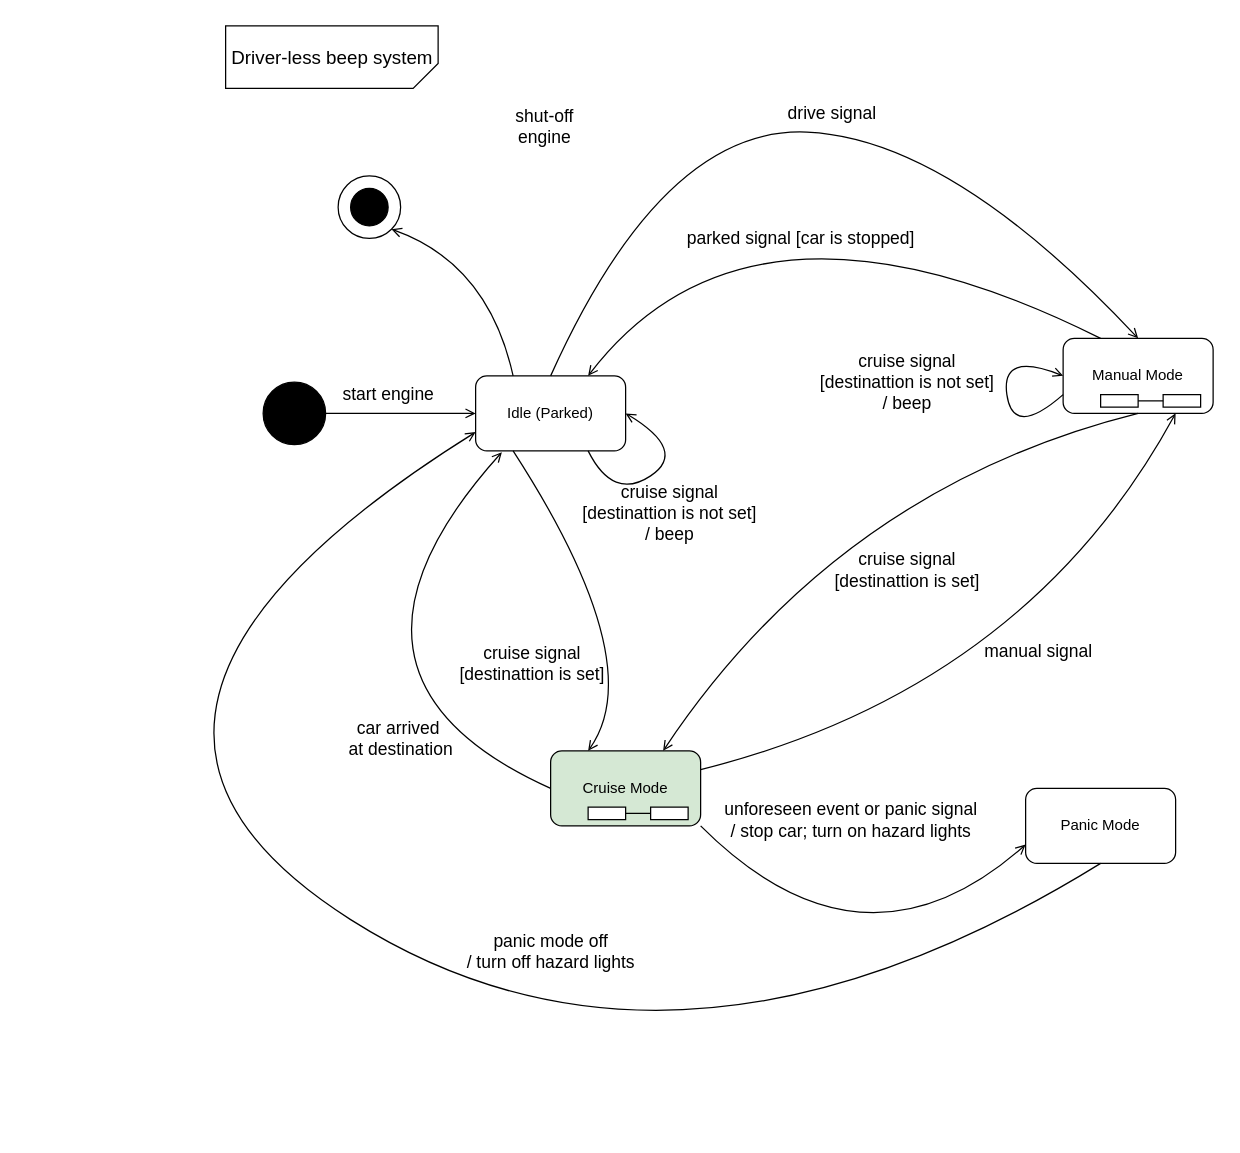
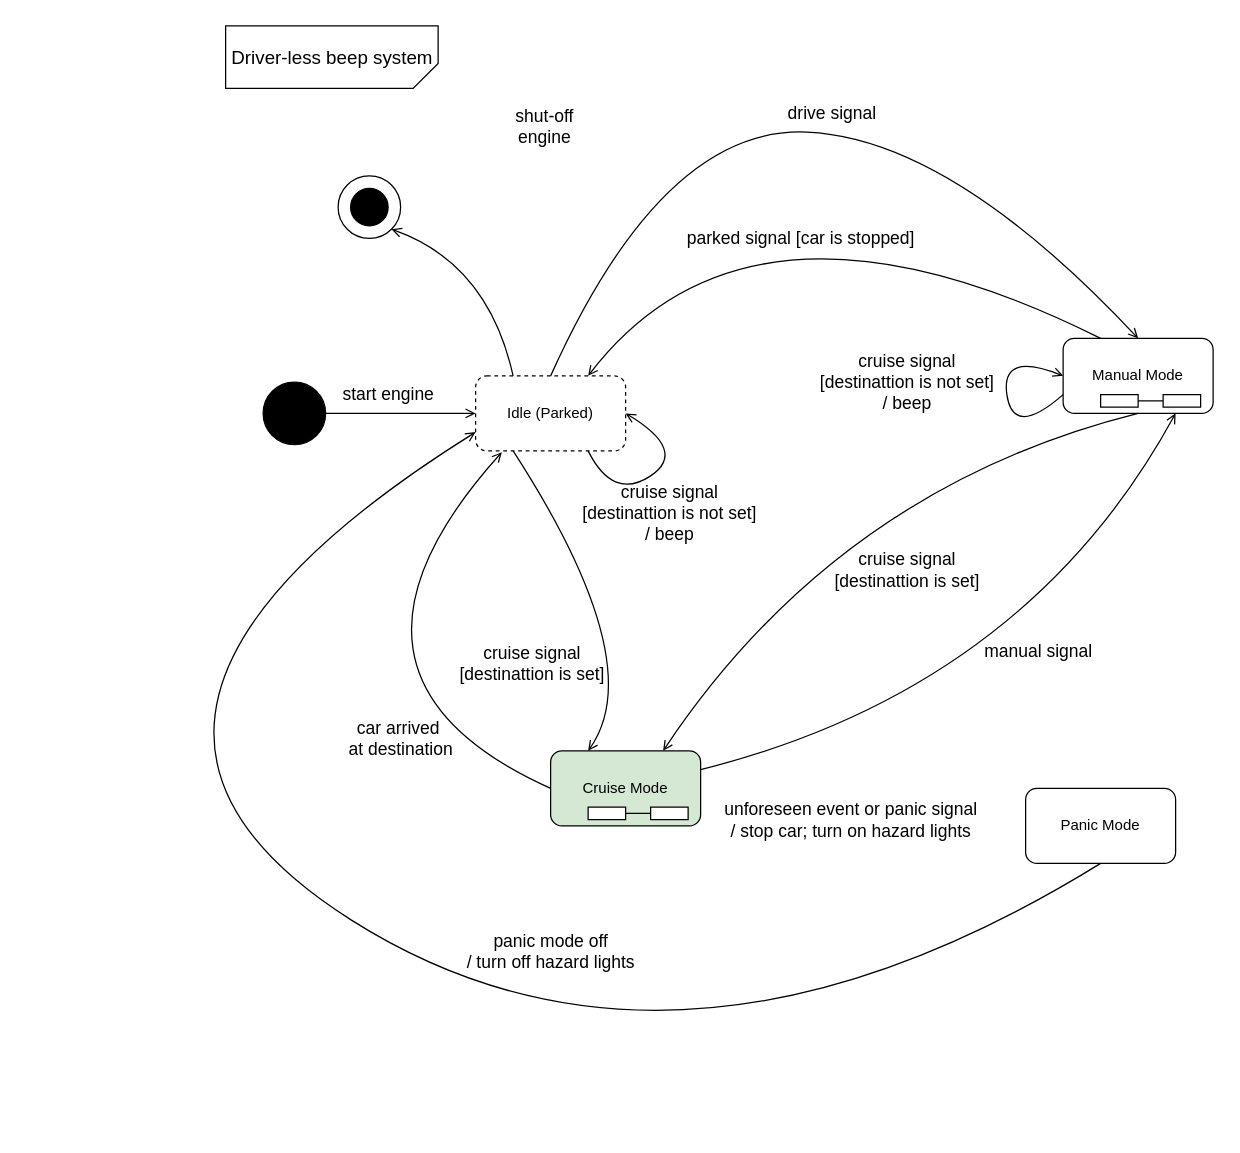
node "Idle (Parked)": style solid -> dashed
edge "Cruise Mode" -> "Panic Mode": removed
